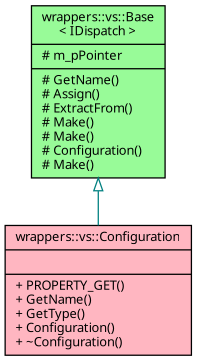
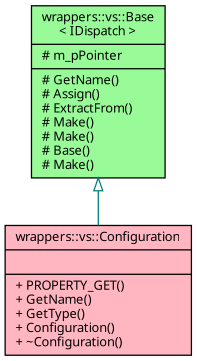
node "wrappers::vs::Base": text "# Configuration()" -> "# Base()"
